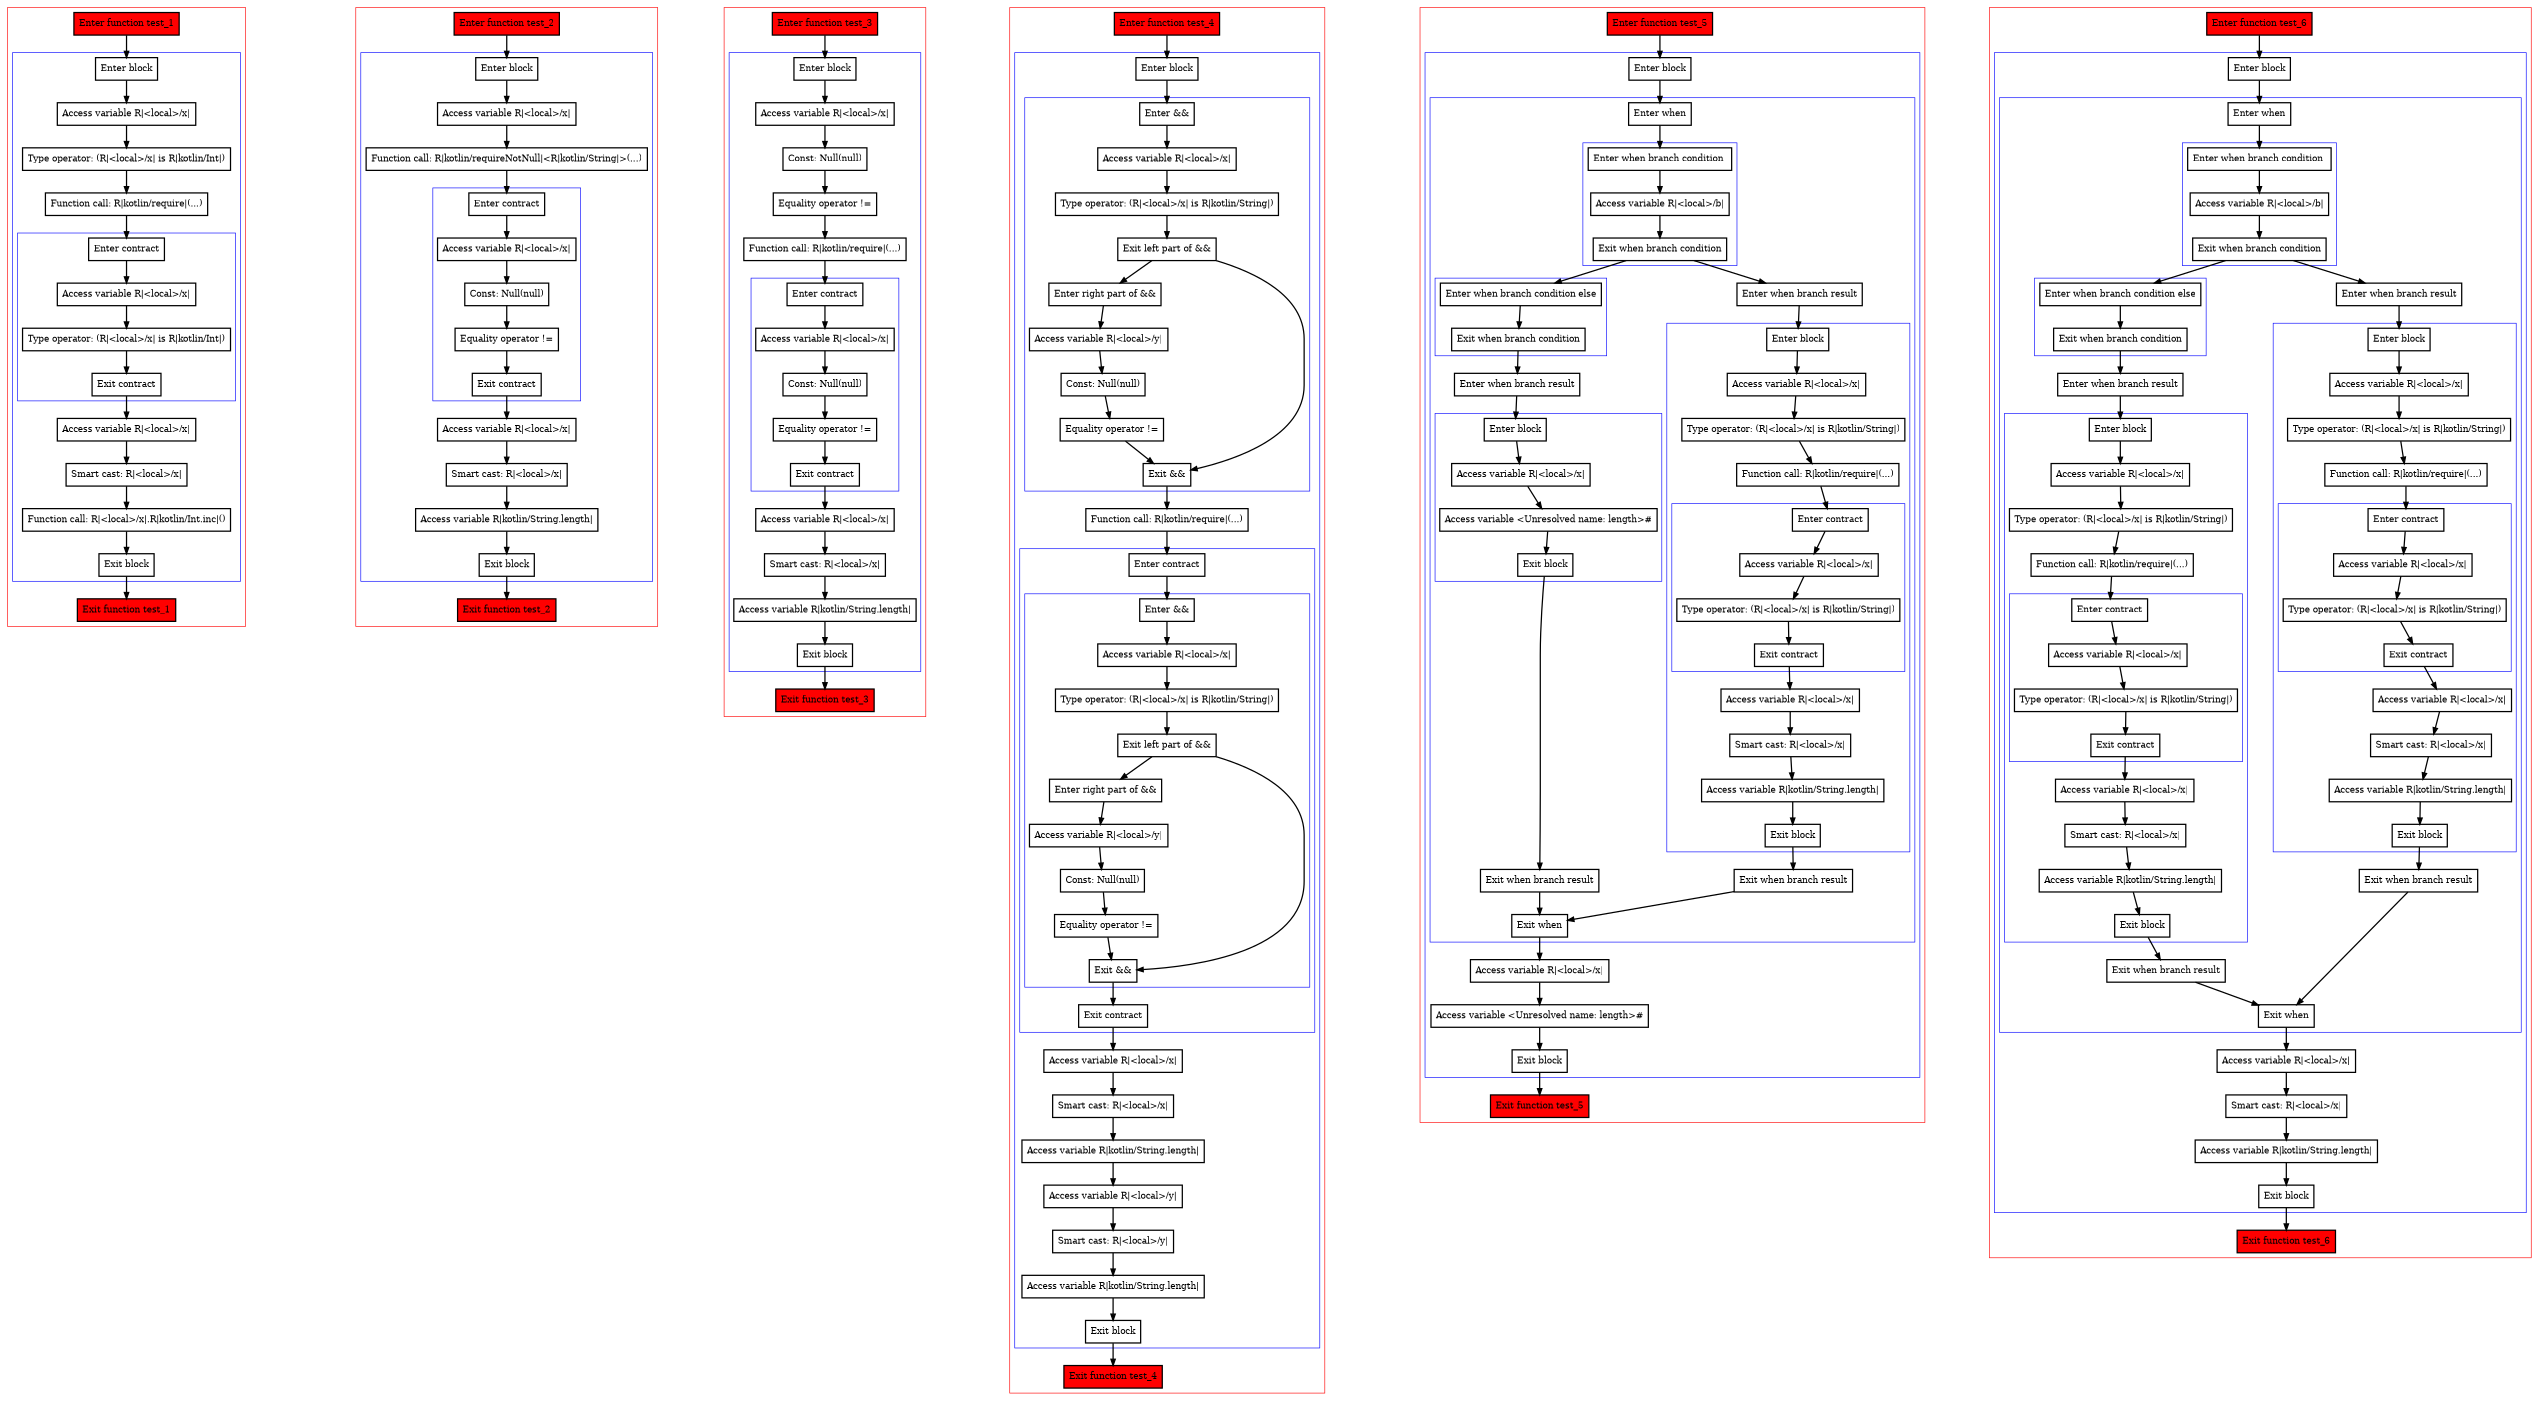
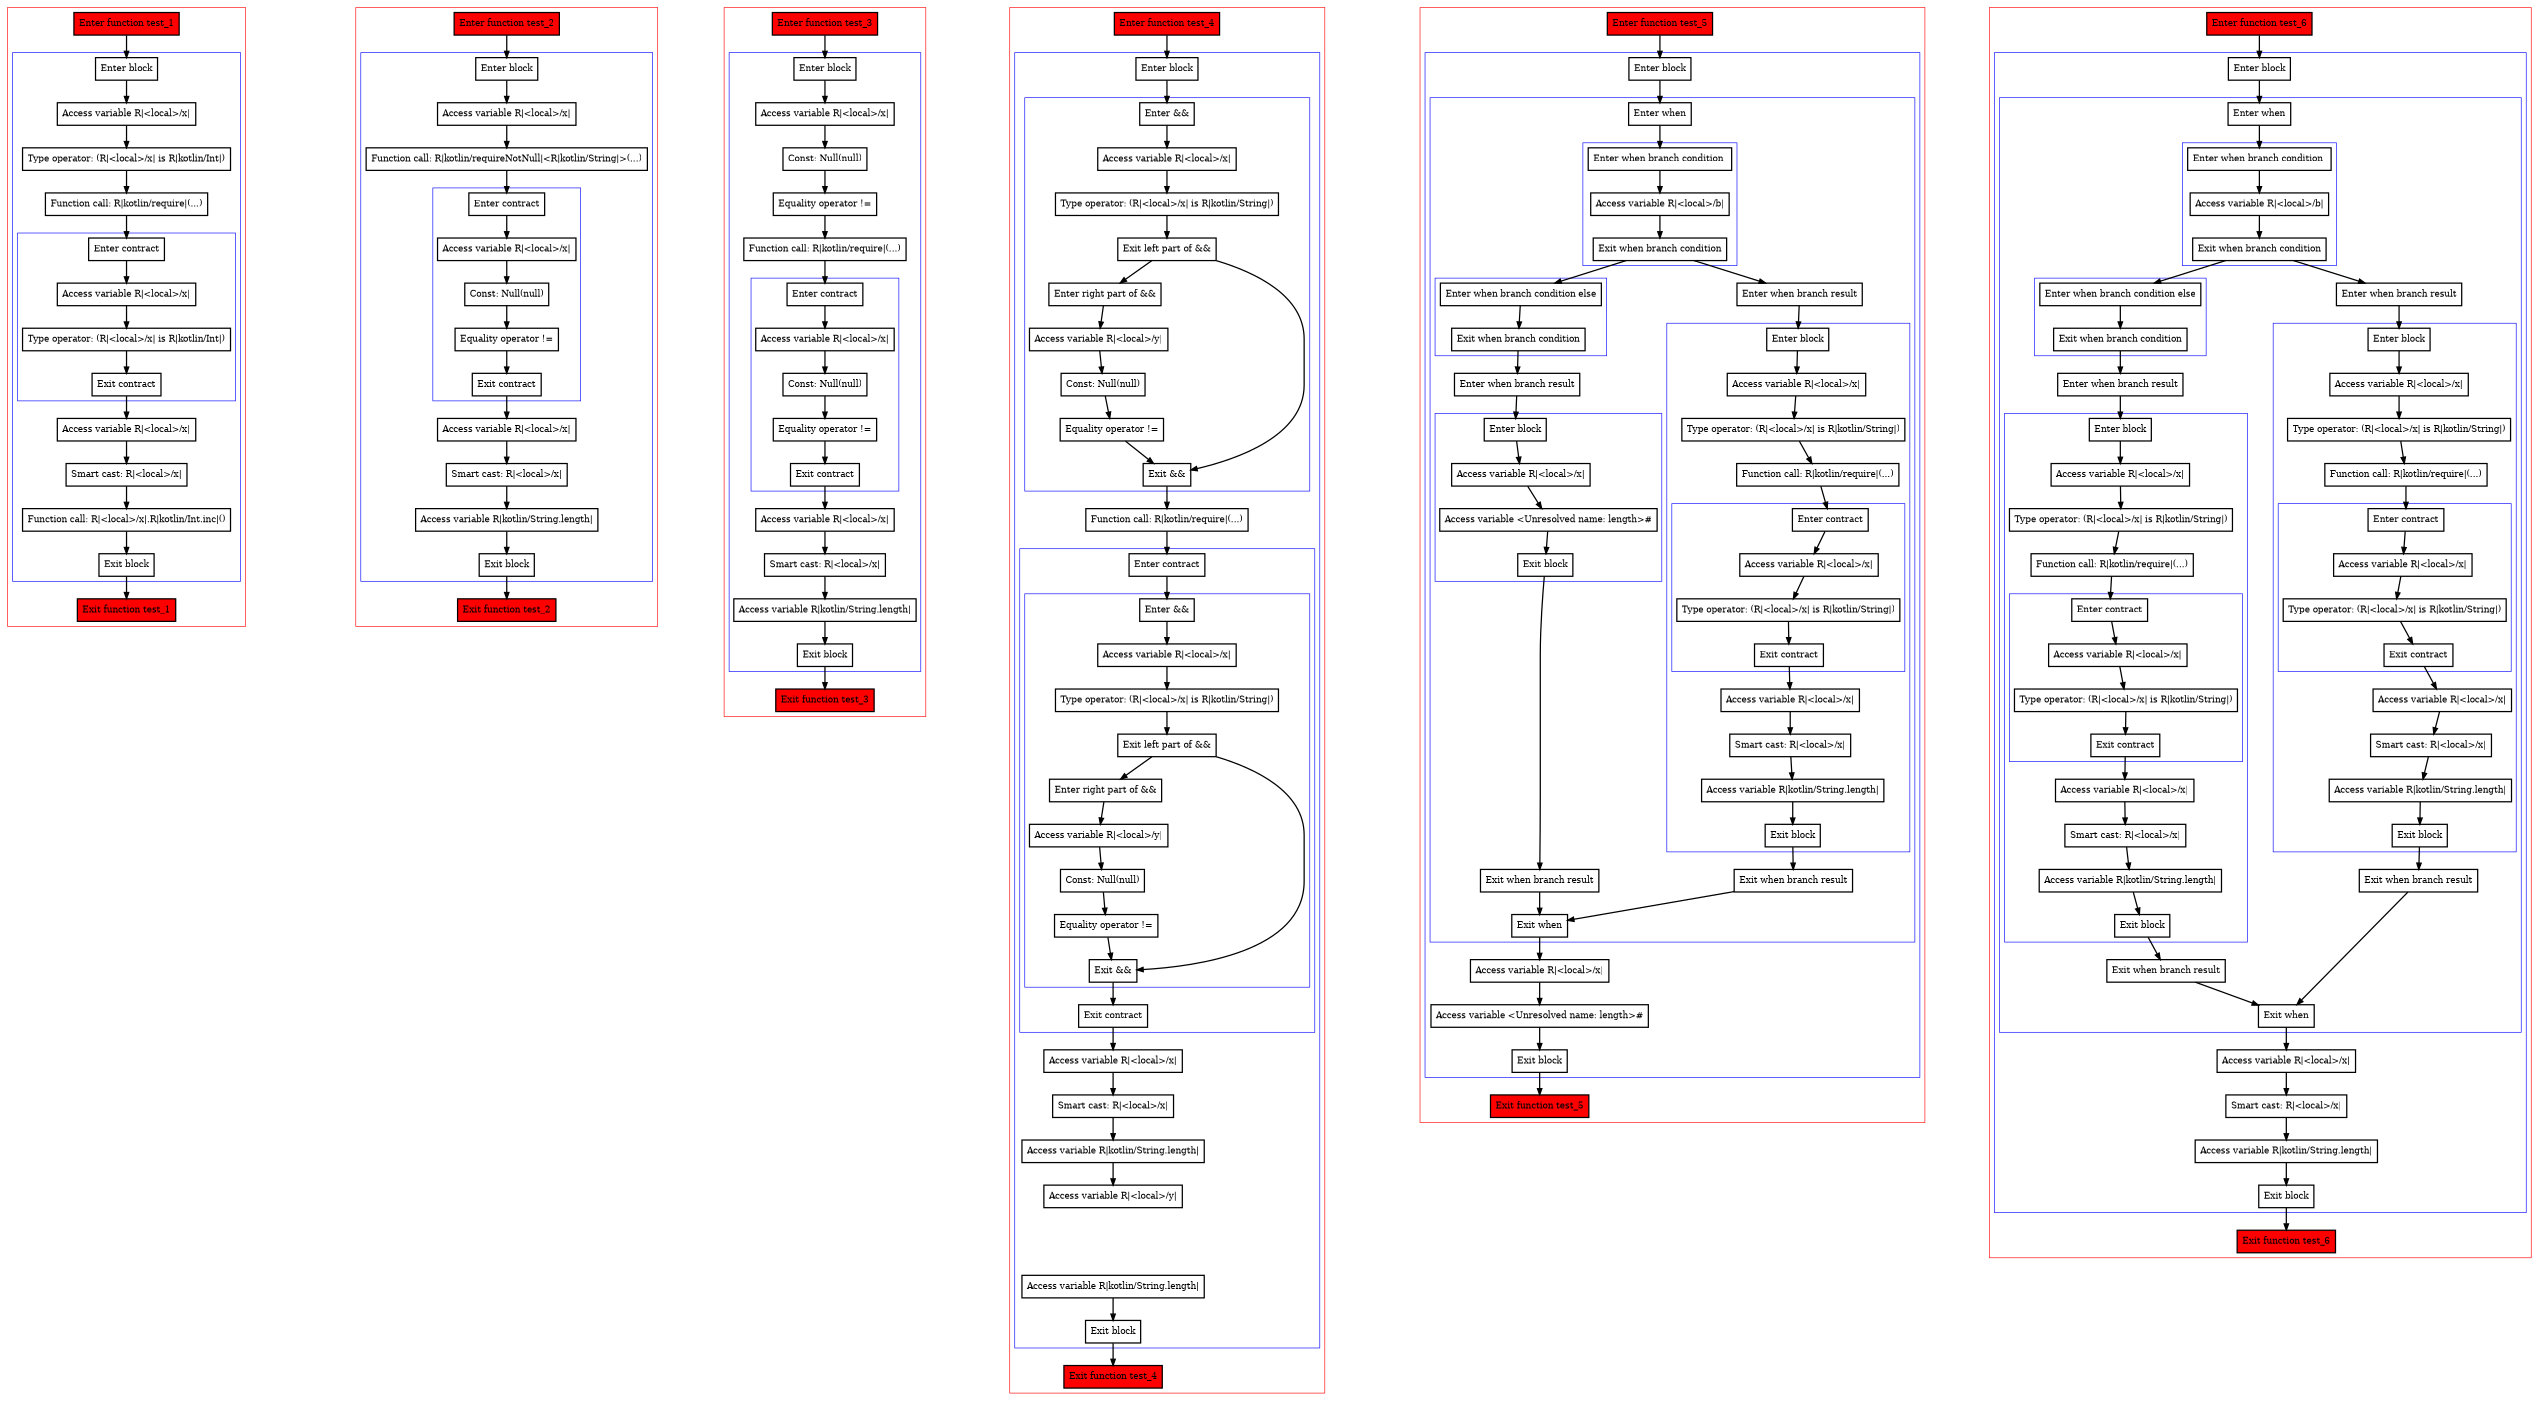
node "Smart cast: R|<local>/y|": removed
